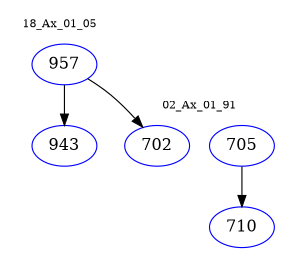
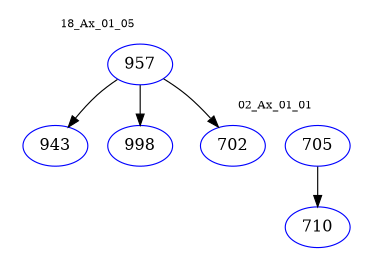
cluster "02_Ax_01_91": label "02_Ax_01_91" -> "02_Ax_01_01"
node "998": added
